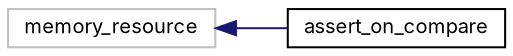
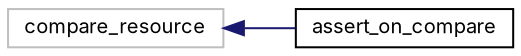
node "memory_resource": label "memory_resource" -> "compare_resource"
